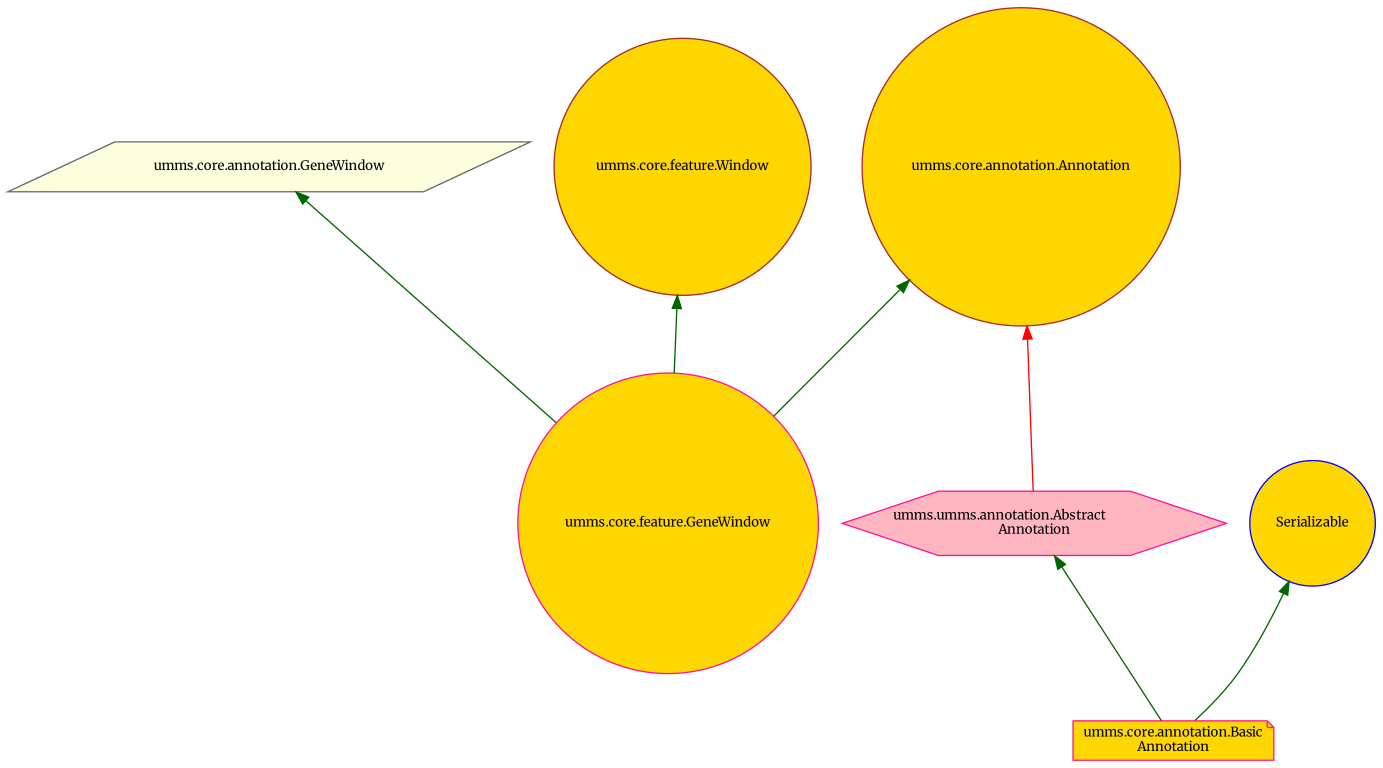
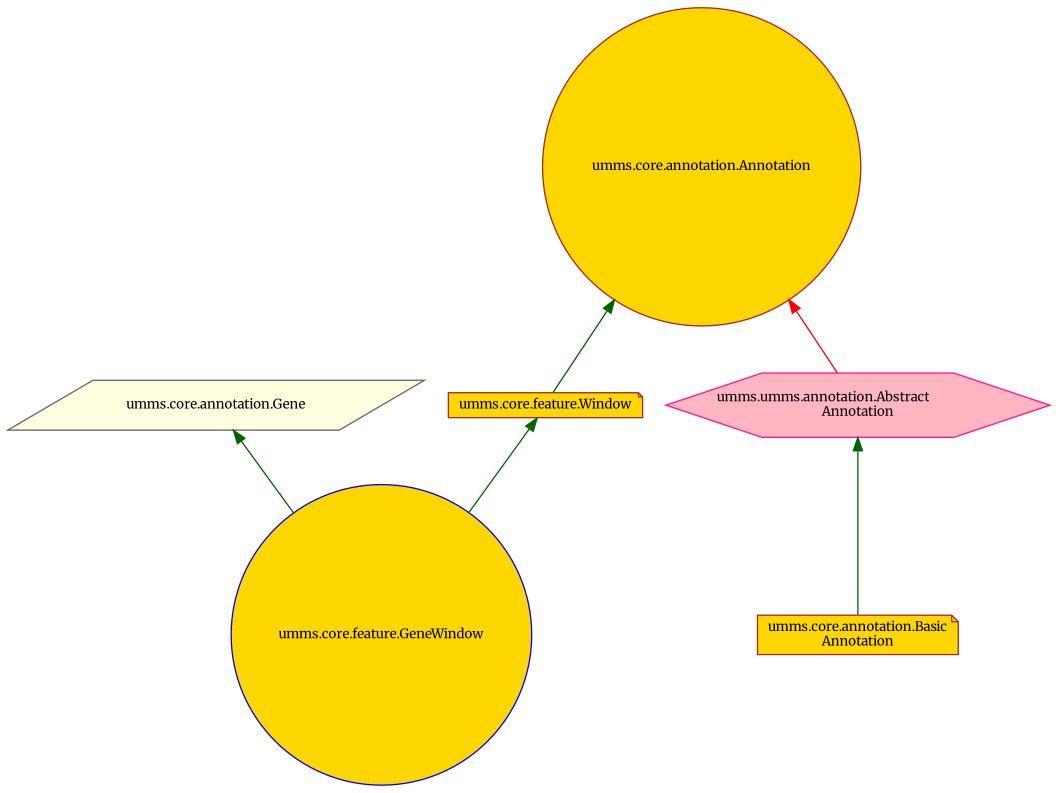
node "umms.core.annotation.GeneWindow": label "umms.core.annotation.GeneWindow" -> "umms.core.annotation.Gene"
node "umms.core.feature.Window": shape circle -> note
edge "umms.core.feature.GeneWindow" -> "umms.core.annotation.Annotation": now "umms.core.feature.Window" -> "umms.core.annotation.Annotation"
node "umms.core.feature.GeneWindow": color deeppink -> blue
node "Serializable": removed
node "umms.core.annotation.Basic Annotation": color deeppink -> brown
